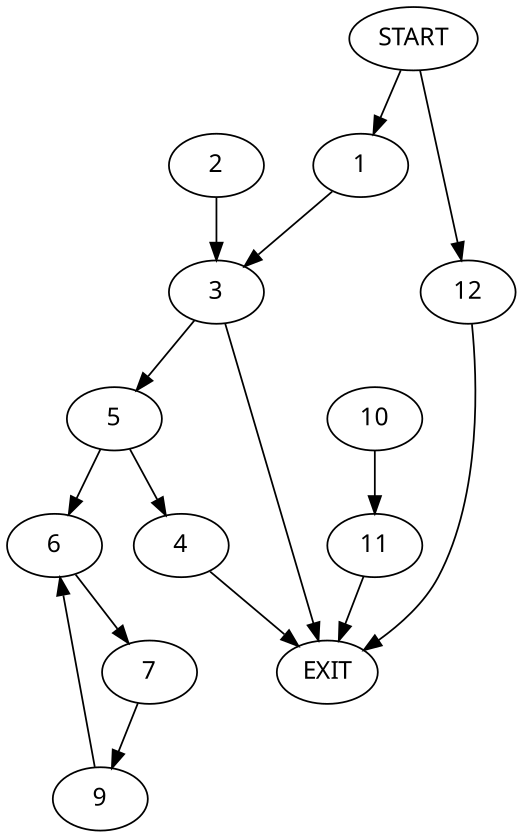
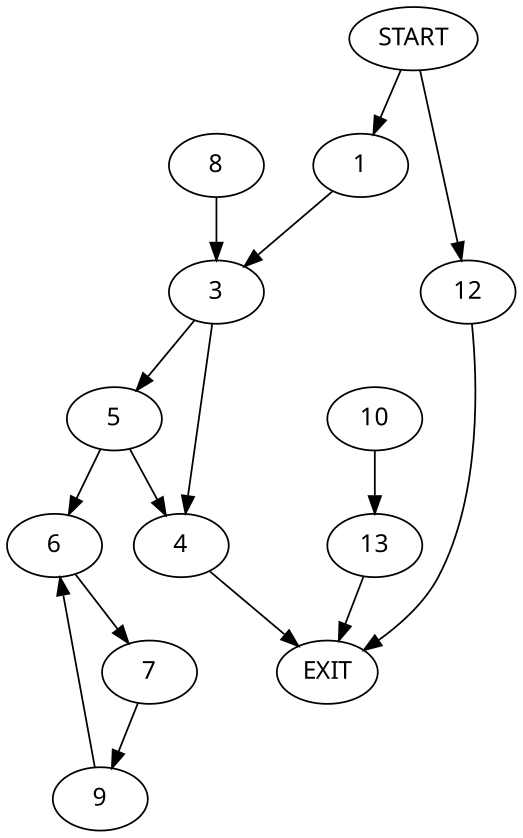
node "2": label "2" -> "8"
edge "3" -> "EXIT": now "3" -> "4"
node "11": label "11" -> "13"
